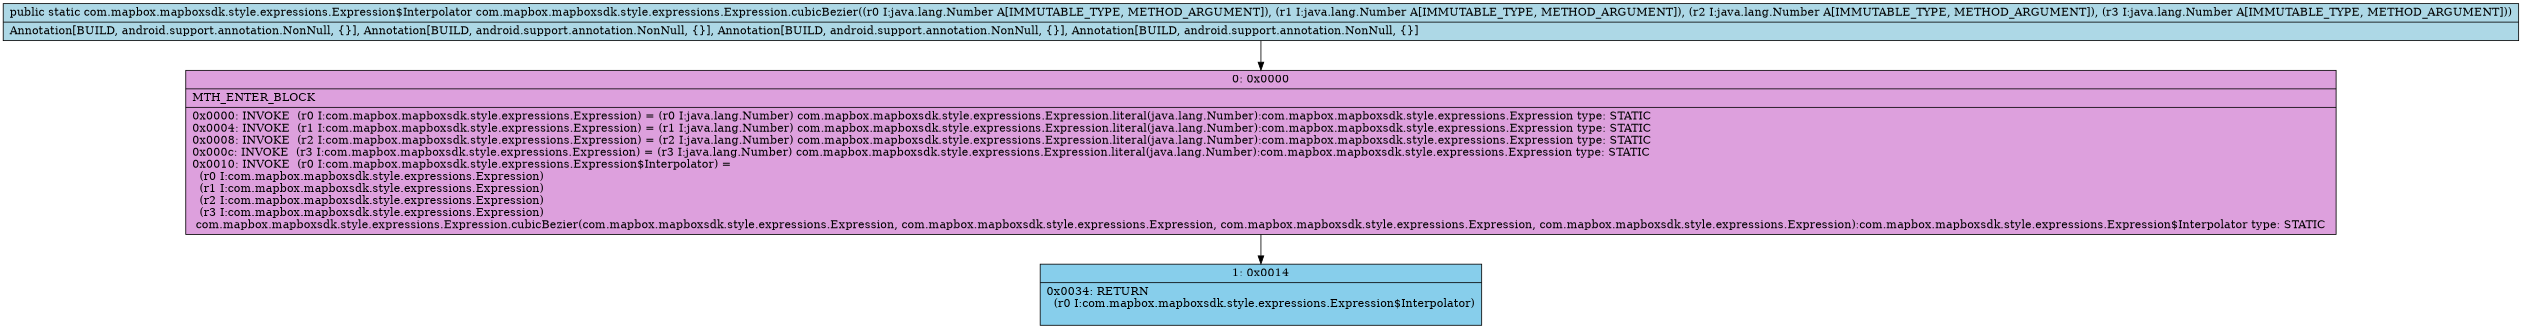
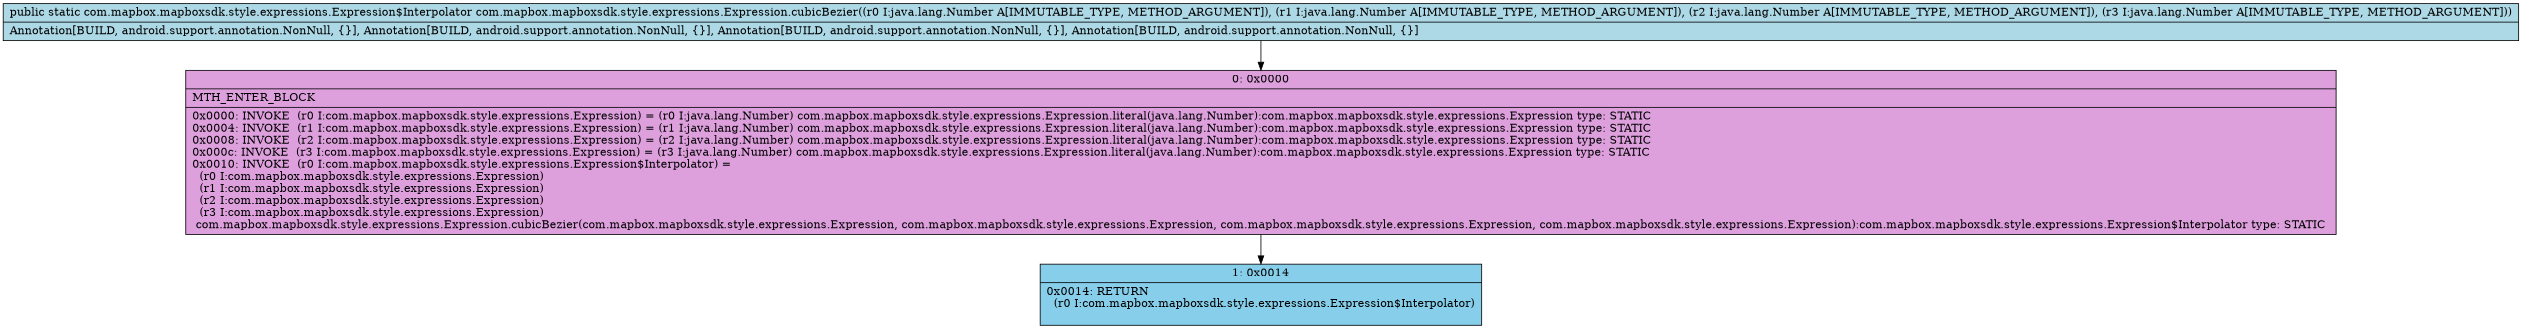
node "1: 0x0014": text "0x0034: RETURN" -> "0x0014: RETURN"
